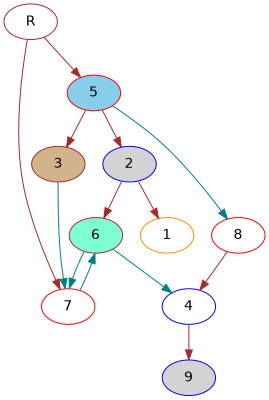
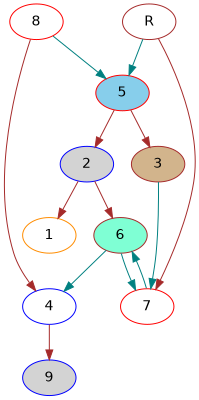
edge "R" -> "5": color brown -> teal
edge "5" -> "8": reversed
